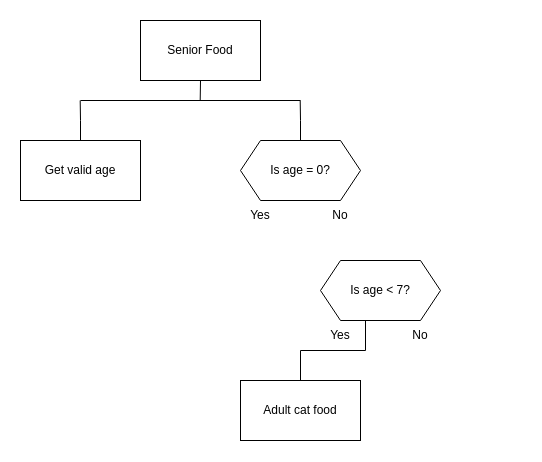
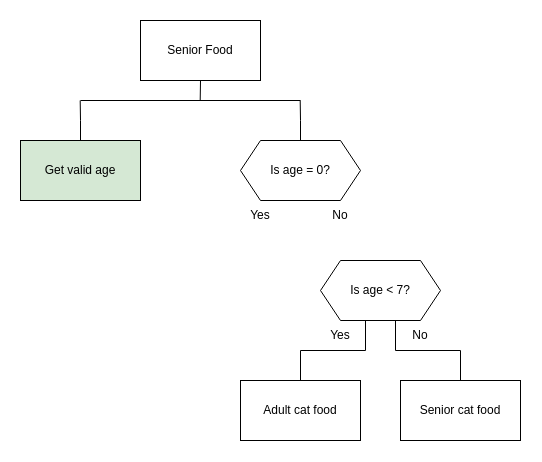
node "Get valid age": fillcolor #ffffff -> #d5e8d4
edge "Is age < 7?" -- "Senior cat food": added
node "Senior cat food": added
